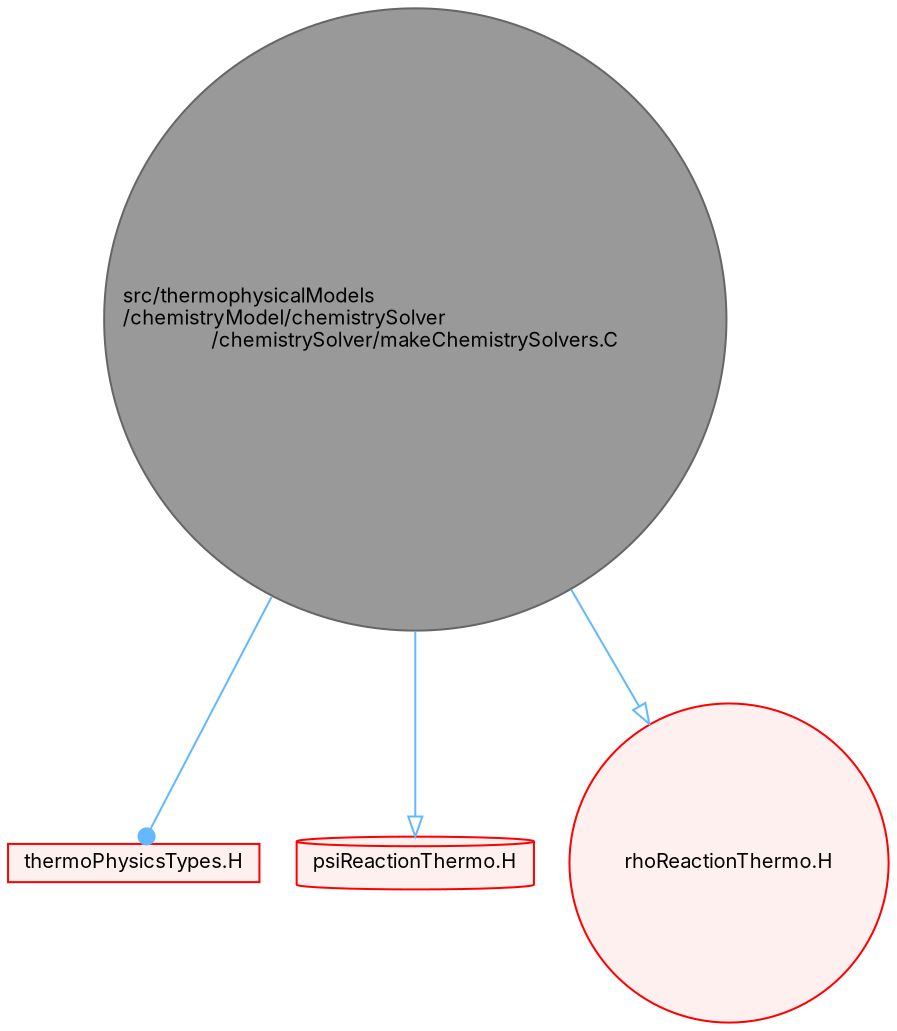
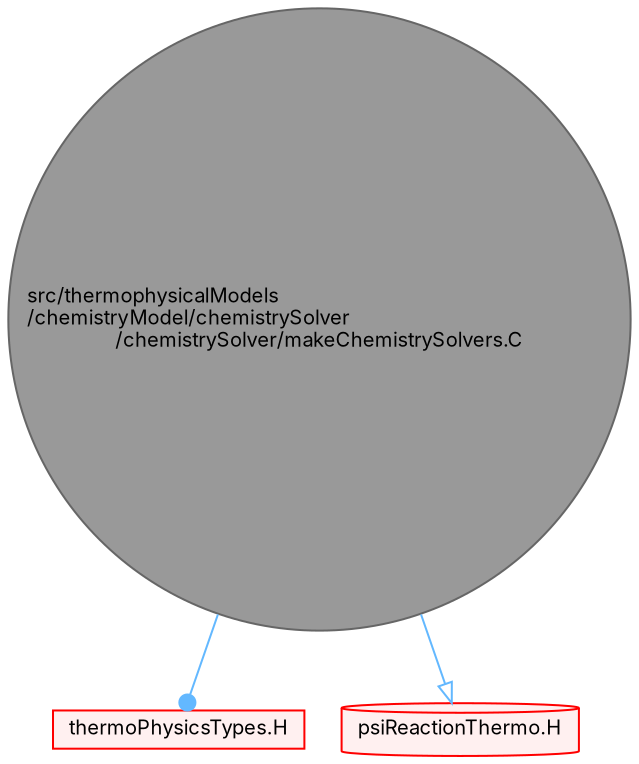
node "rhoReactionThermo.H": removed
